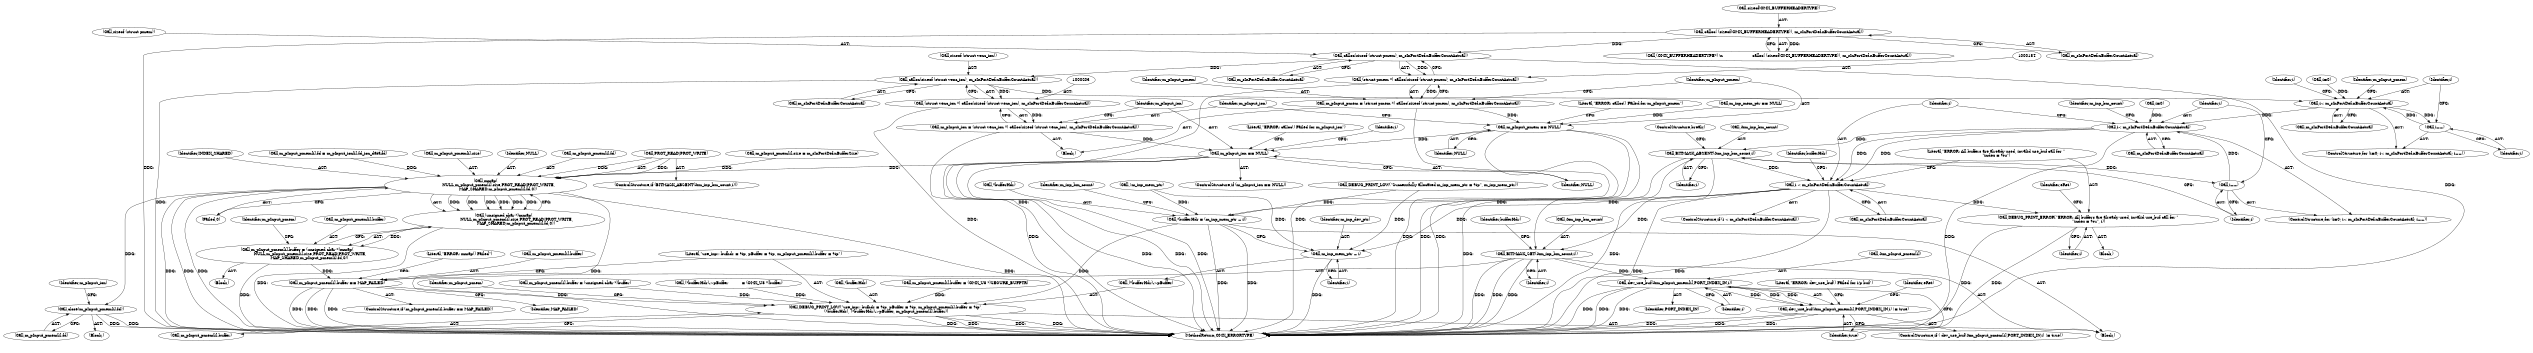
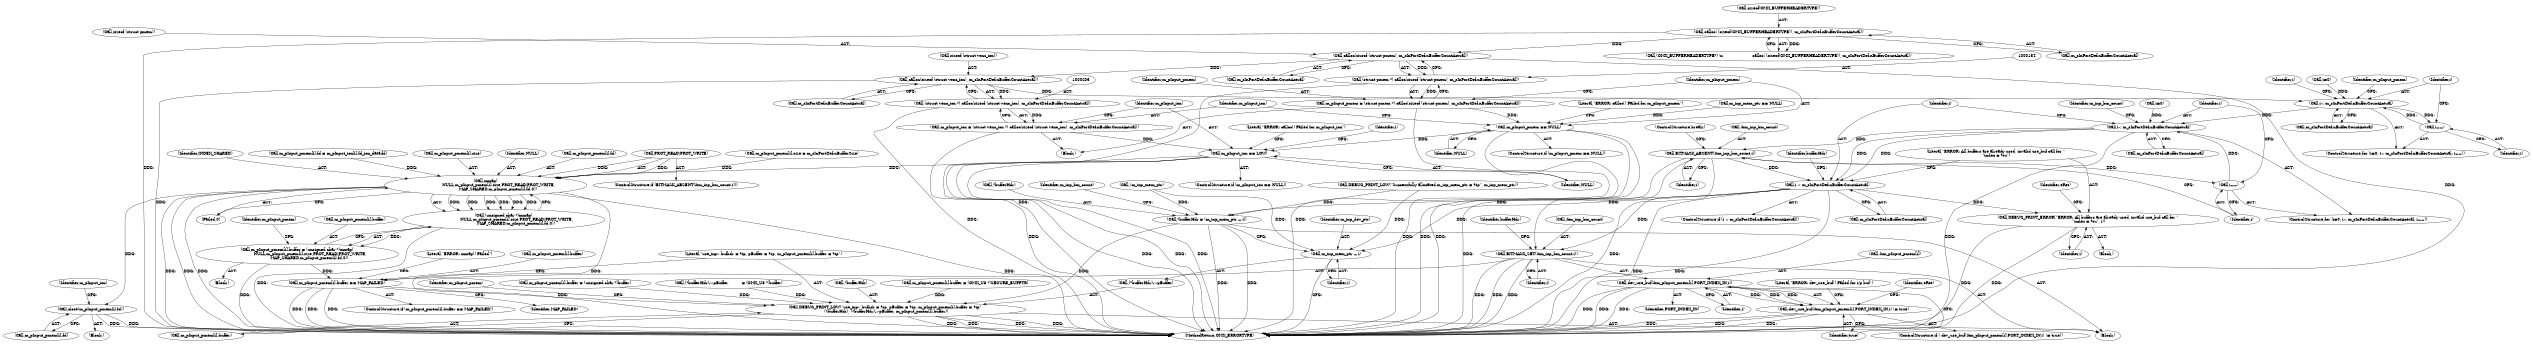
node "(Call,m_pInput_ion == NULL)": label "(Call,m_pInput_ion == NULL)" -> "(Call,m_pInput_ion == LOW)"
node "(ControlStructure,if (m_pInput_pmem == NULL))": added
edge "(Call,BITMASK_SET(&m_inp_bm_count,i))" -> "(Call,dev_use_buf(&m_pInput_pmem[i],PORT_INDEX_IN,i))": label "DDG: " -> "AST: "
edge "(Call,m_inp_mem_ptr + i)" -> "(MethodReturn,OMX_ERRORTYPE)": label "DDG: " -> "CFG: "
